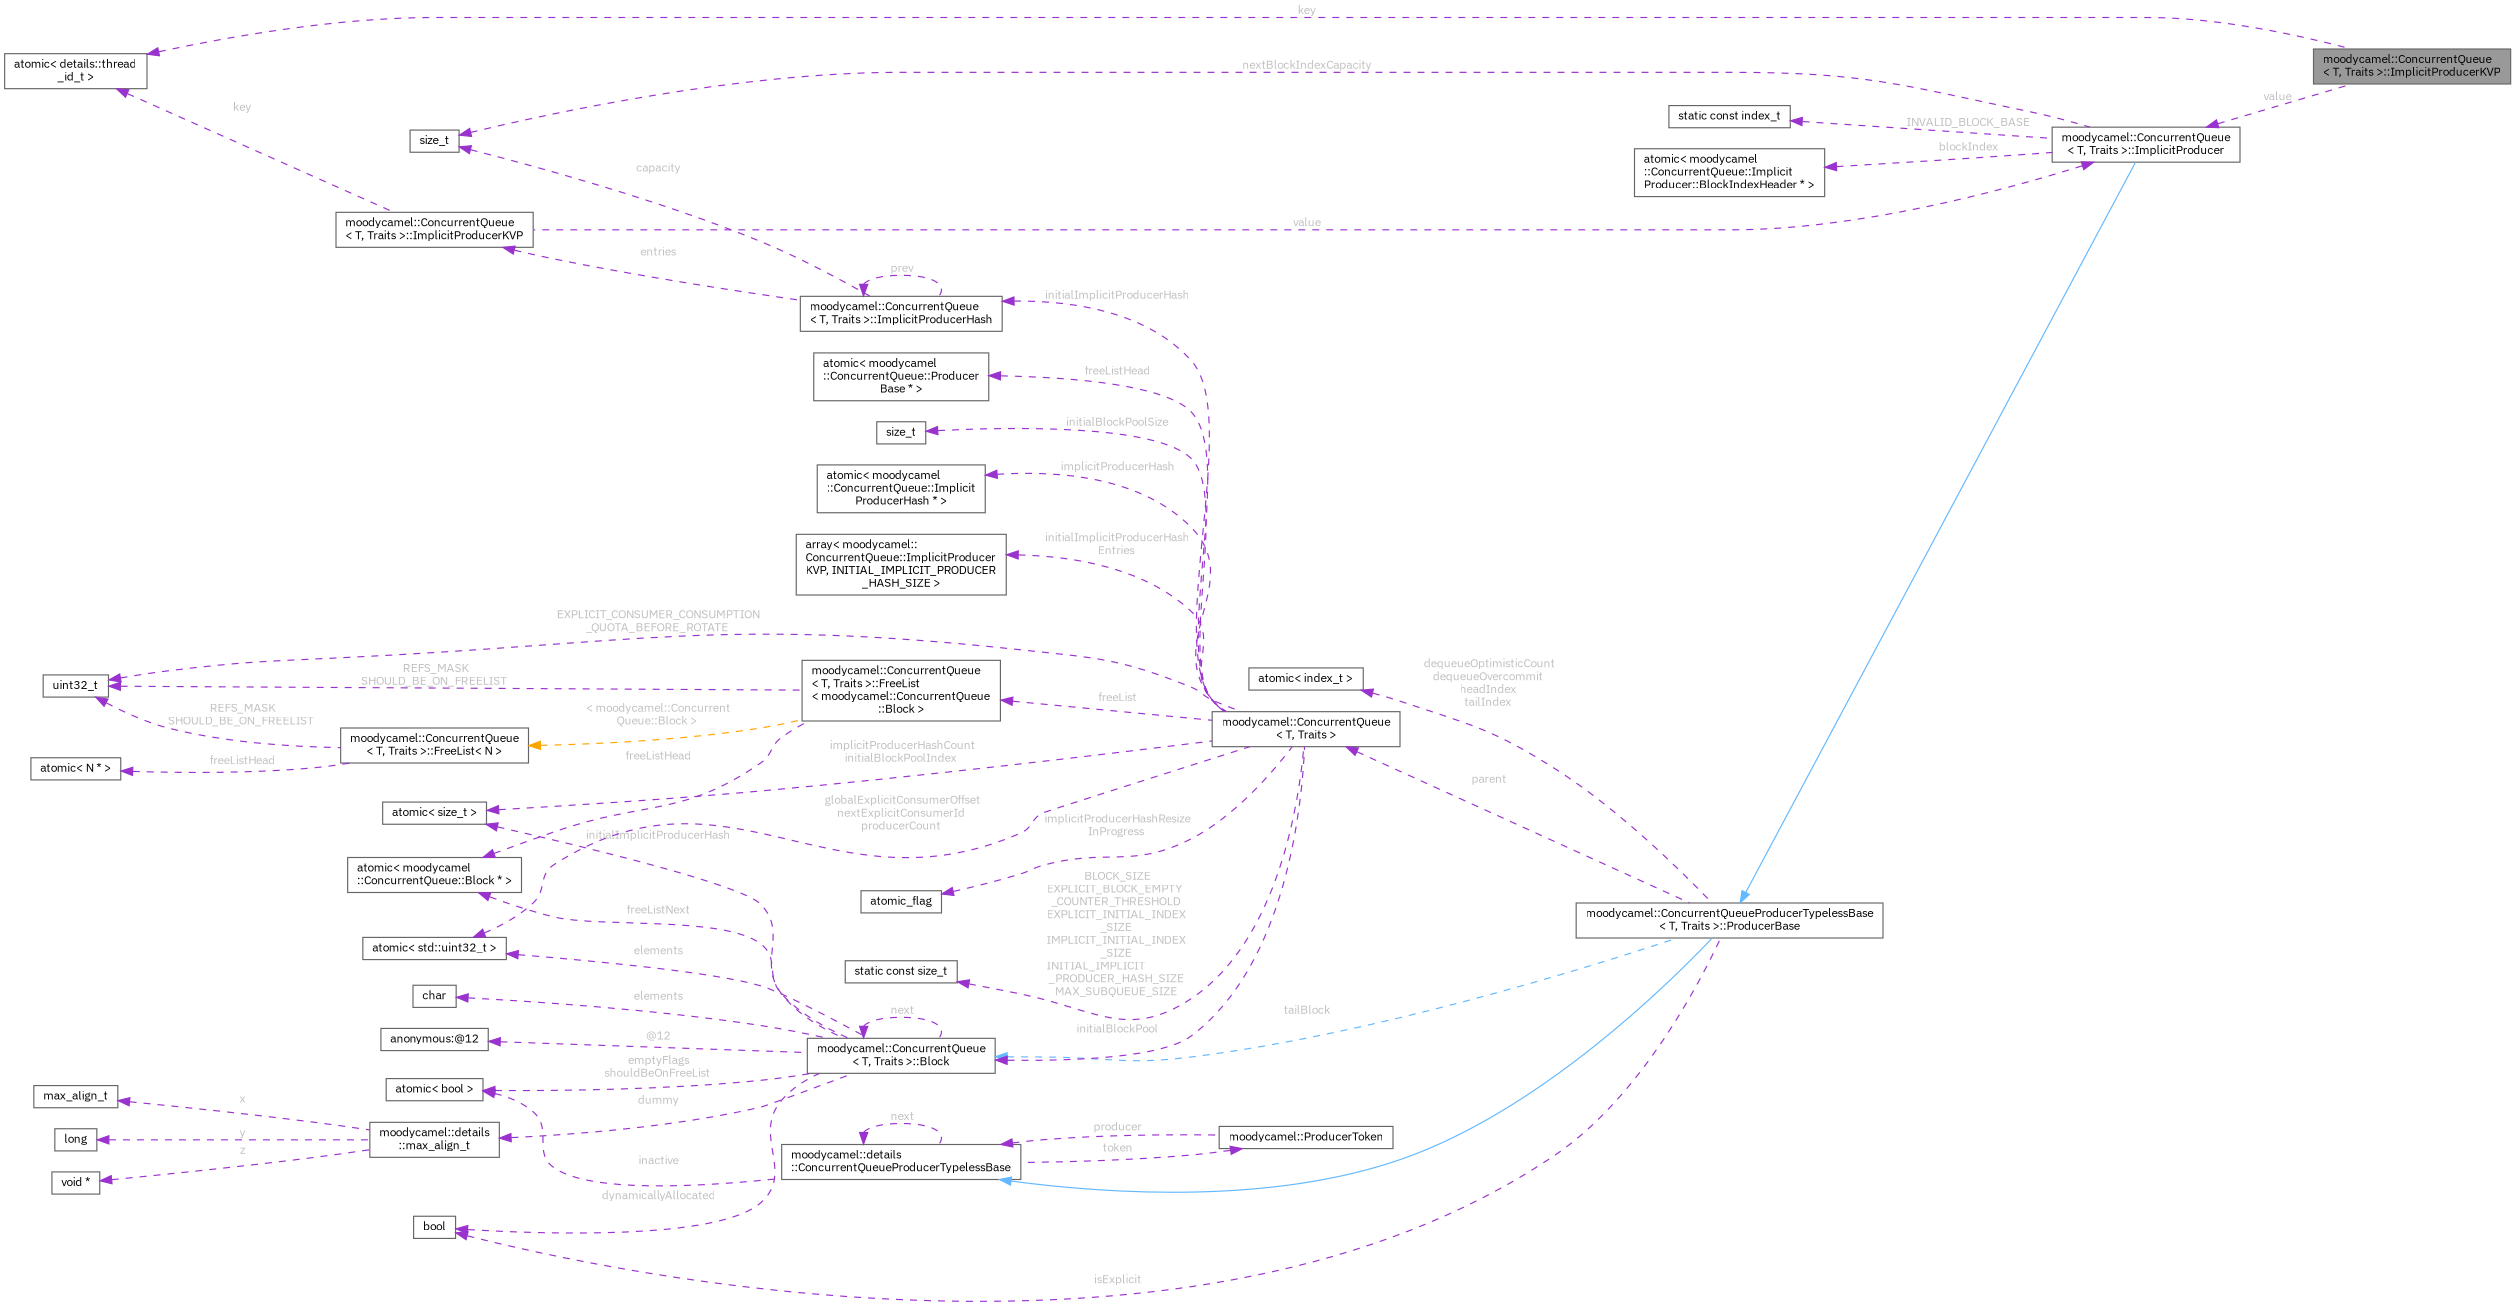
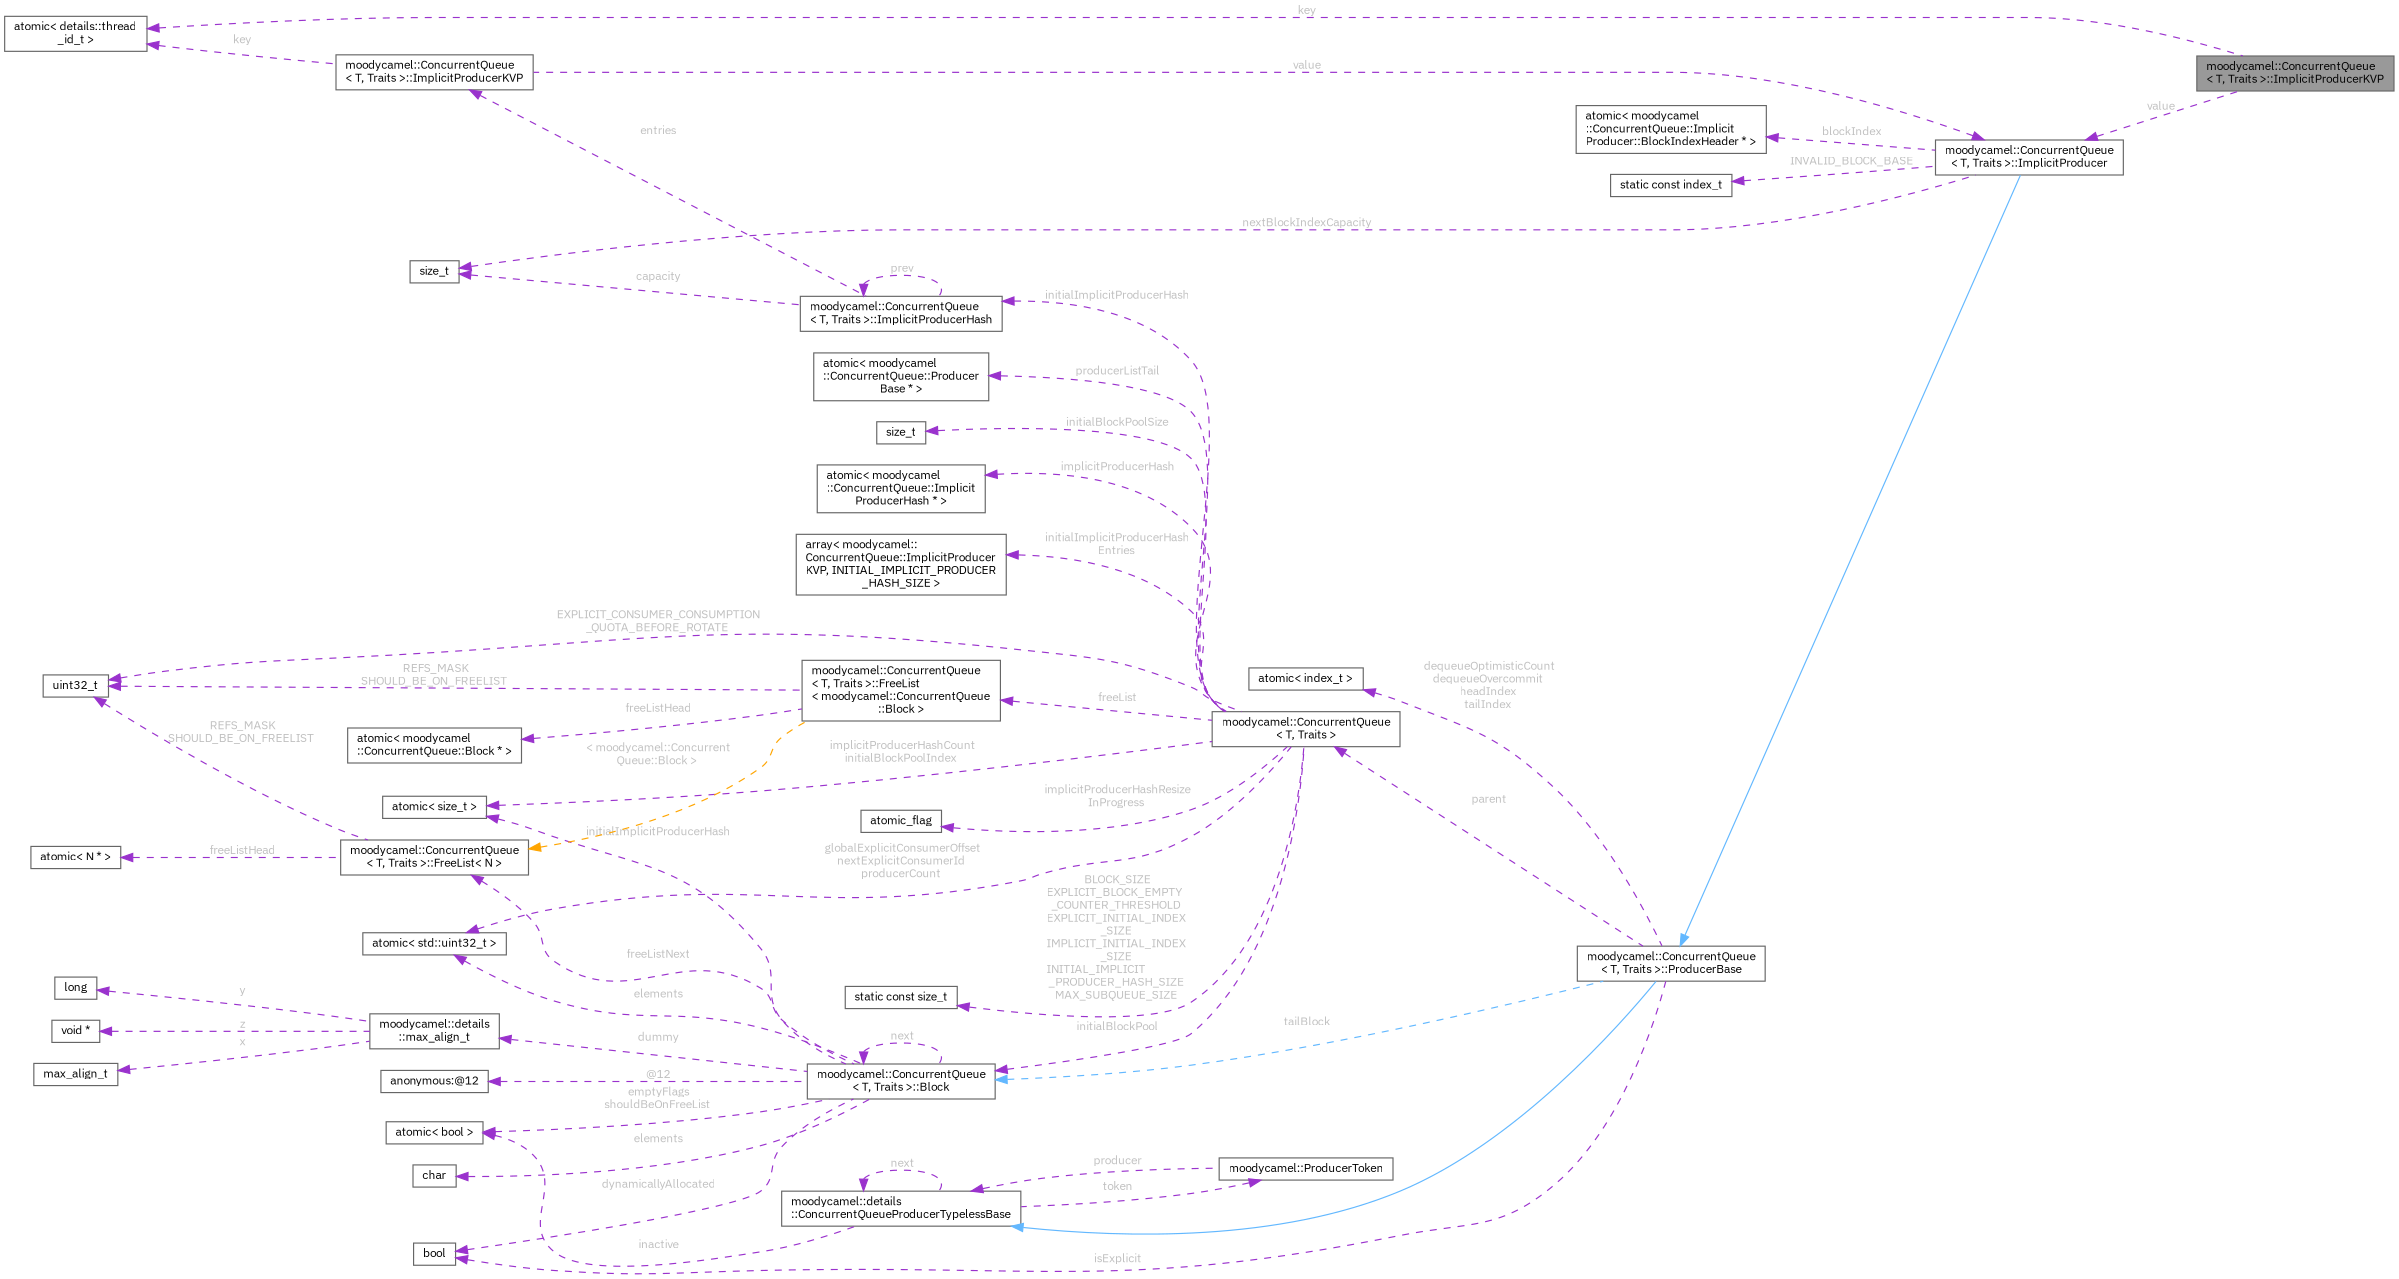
edge "moodycamel::ConcurrentQueue < T, Traits >" -> "atomic< moodycamel ::ConcurrentQueue::Producer Base * >": label " freeListHead" -> " producerListTail"
node "moodycamel::ConcurrentQueueProducerTypelessBase < T, Traits >::ProducerBase": label "moodycamel::ConcurrentQueueProducerTypelessBase < T, Traits >::ProducerBase" -> "moodycamel::ConcurrentQueue < T, Traits >::ProducerBase"
edge "moodycamel::ConcurrentQueue < T, Traits >::Block" -> "atomic< moodycamel ::ConcurrentQueue::Block * >": now "moodycamel::ConcurrentQueue < T, Traits >::Block" -> "moodycamel::ConcurrentQueue < T, Traits >::FreeList< N >"
